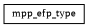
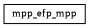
node "mpp_efp_type": label "mpp_efp_type" -> "mpp_efp_mpp"
